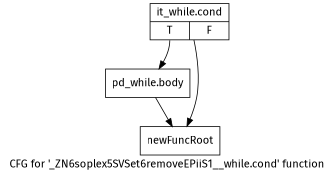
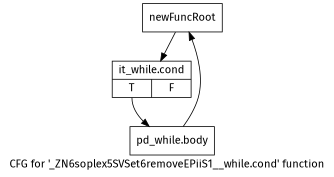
edge "it_while.cond" -> "newFuncRoot": reversed
